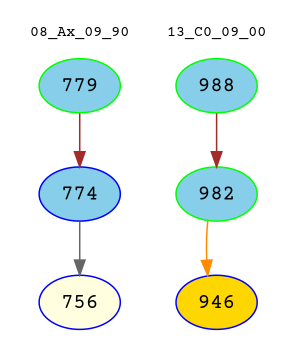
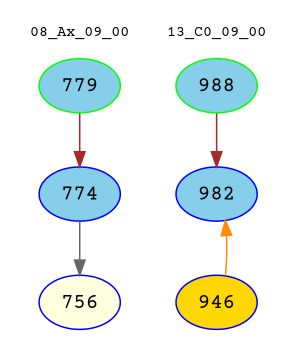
cluster "08_Ax_09_90": label "08_Ax_09_90" -> "08_Ax_09_00"
node "982": color green -> blue
edge "982" -> "946": reversed
